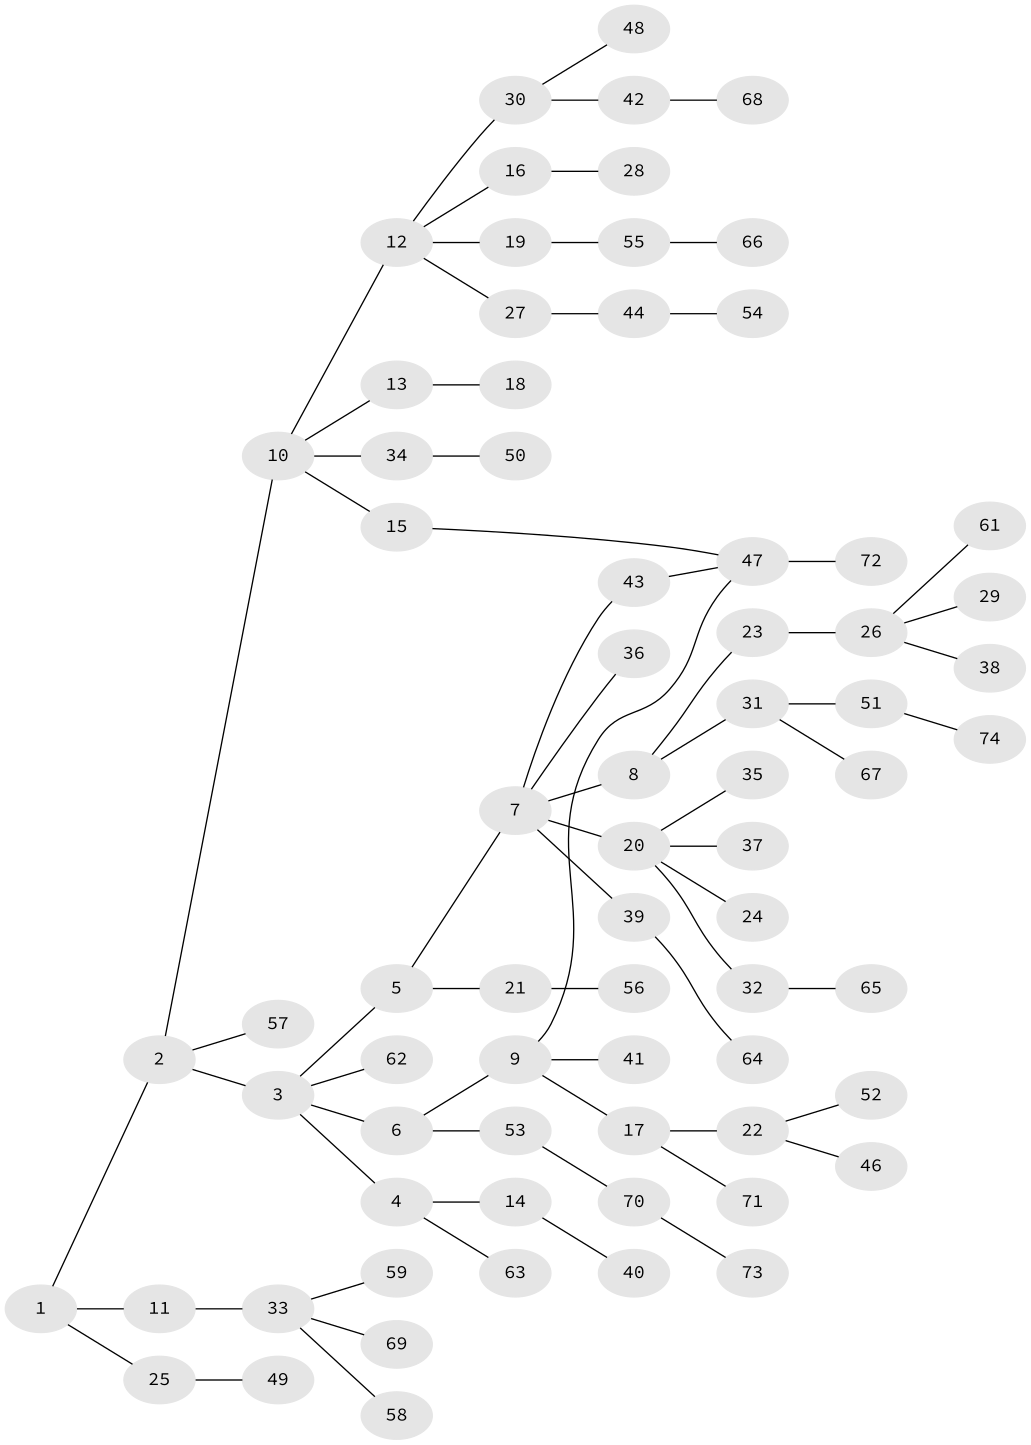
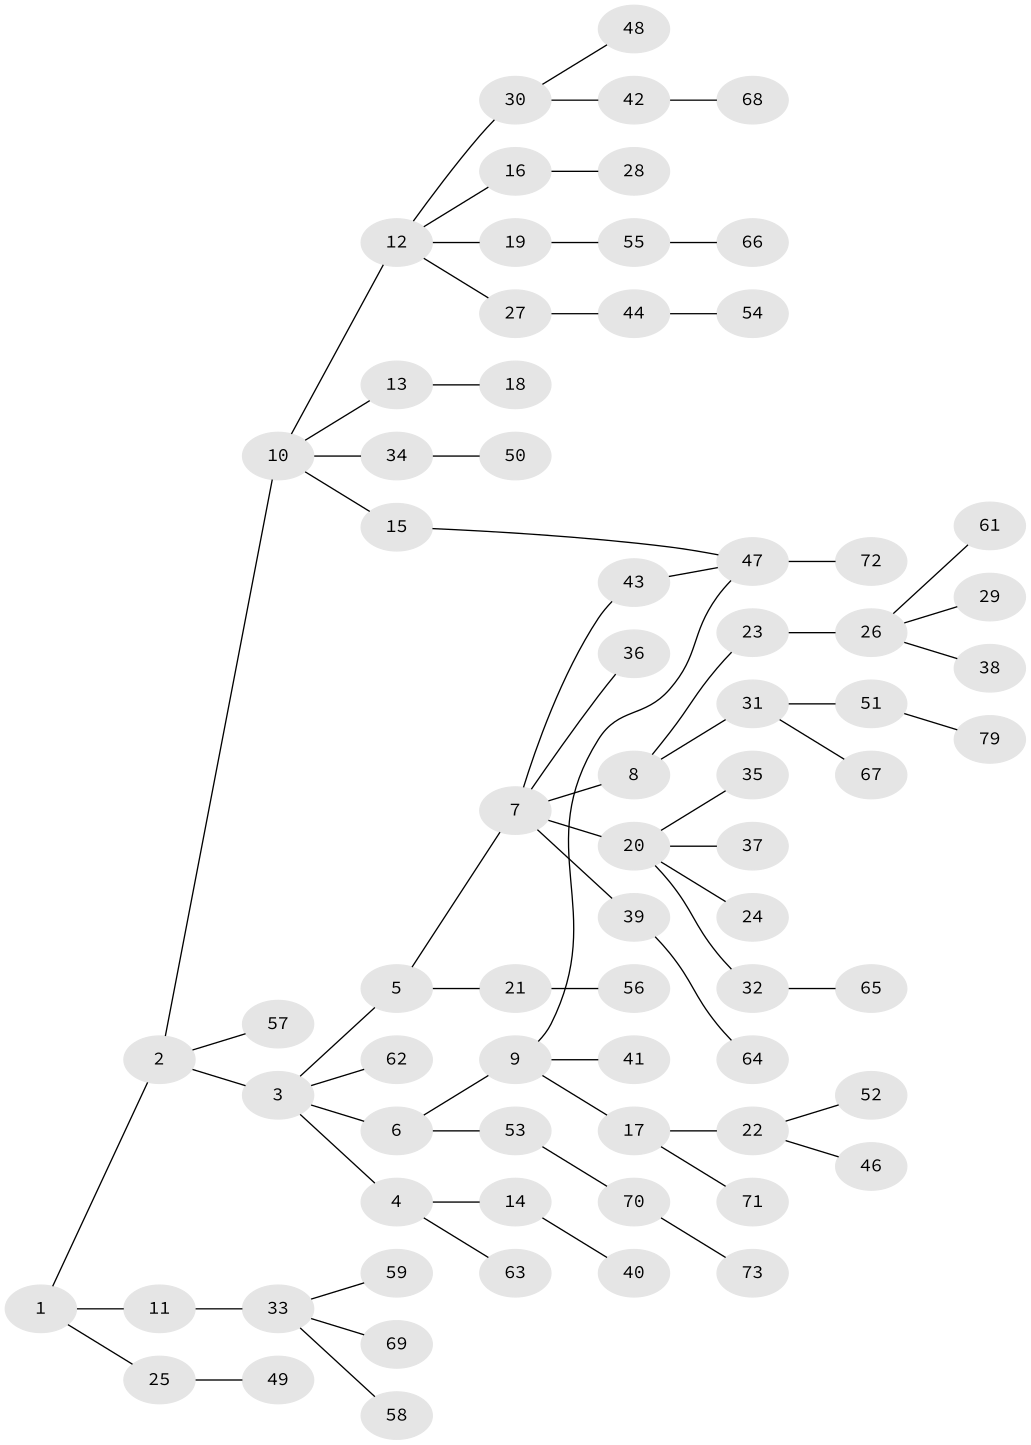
node "74": label "74" -> "79"
